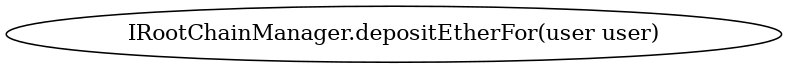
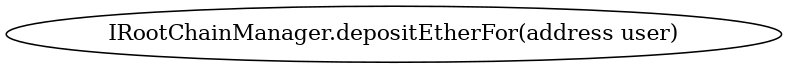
node "IRootChainManager.depositEtherFor(user user)": label "IRootChainManager.depositEtherFor(user user)" -> "IRootChainManager.depositEtherFor(address user)"
